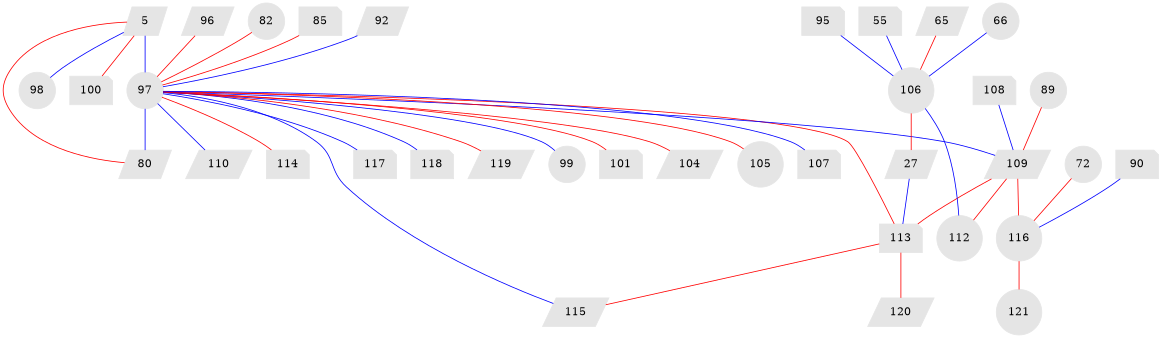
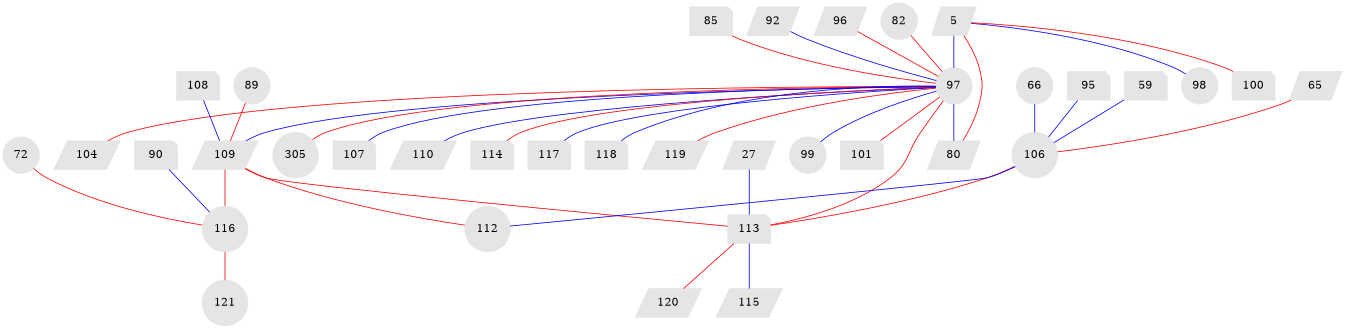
node "55": label "55" -> "59"
edge "106" -- "27": now "106" -- "113"
node "105": label "105" -> "305"
edge "97" -- "115": removed
edge "113" -- "115": color red -> blue
